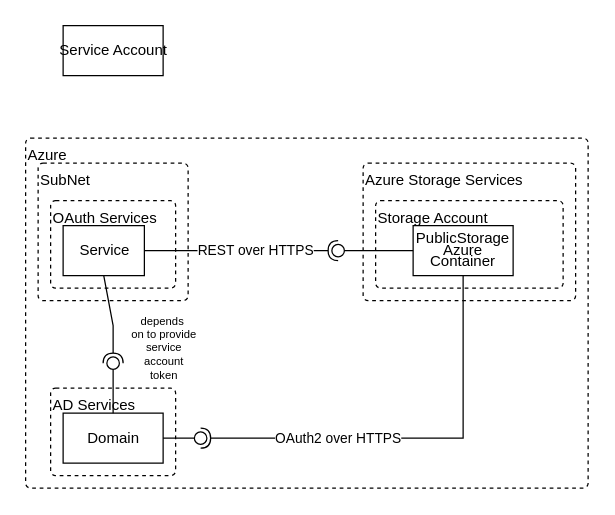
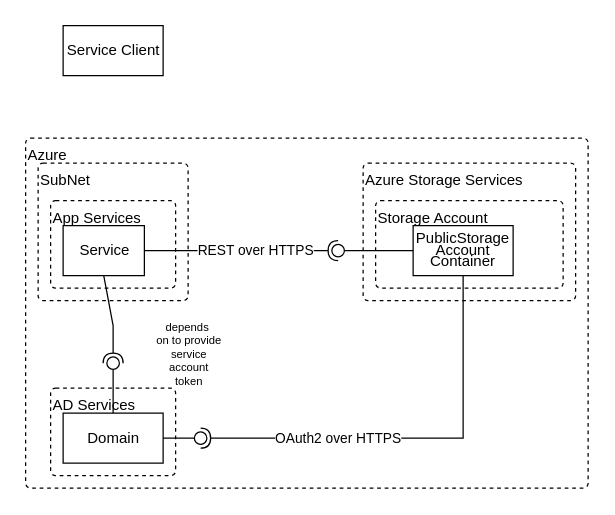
node "Service Account": label "Service Account" -> "Service Client"
node "OAuth Services": label "OAuth Services" -> "App Services"
node "PublicStorage Azure Container": label "PublicStorage Azure Container" -> "PublicStorage Account Container"
node "depends on to provideserviceaccounttoken": moved (164, 348) -> (189, 354)
